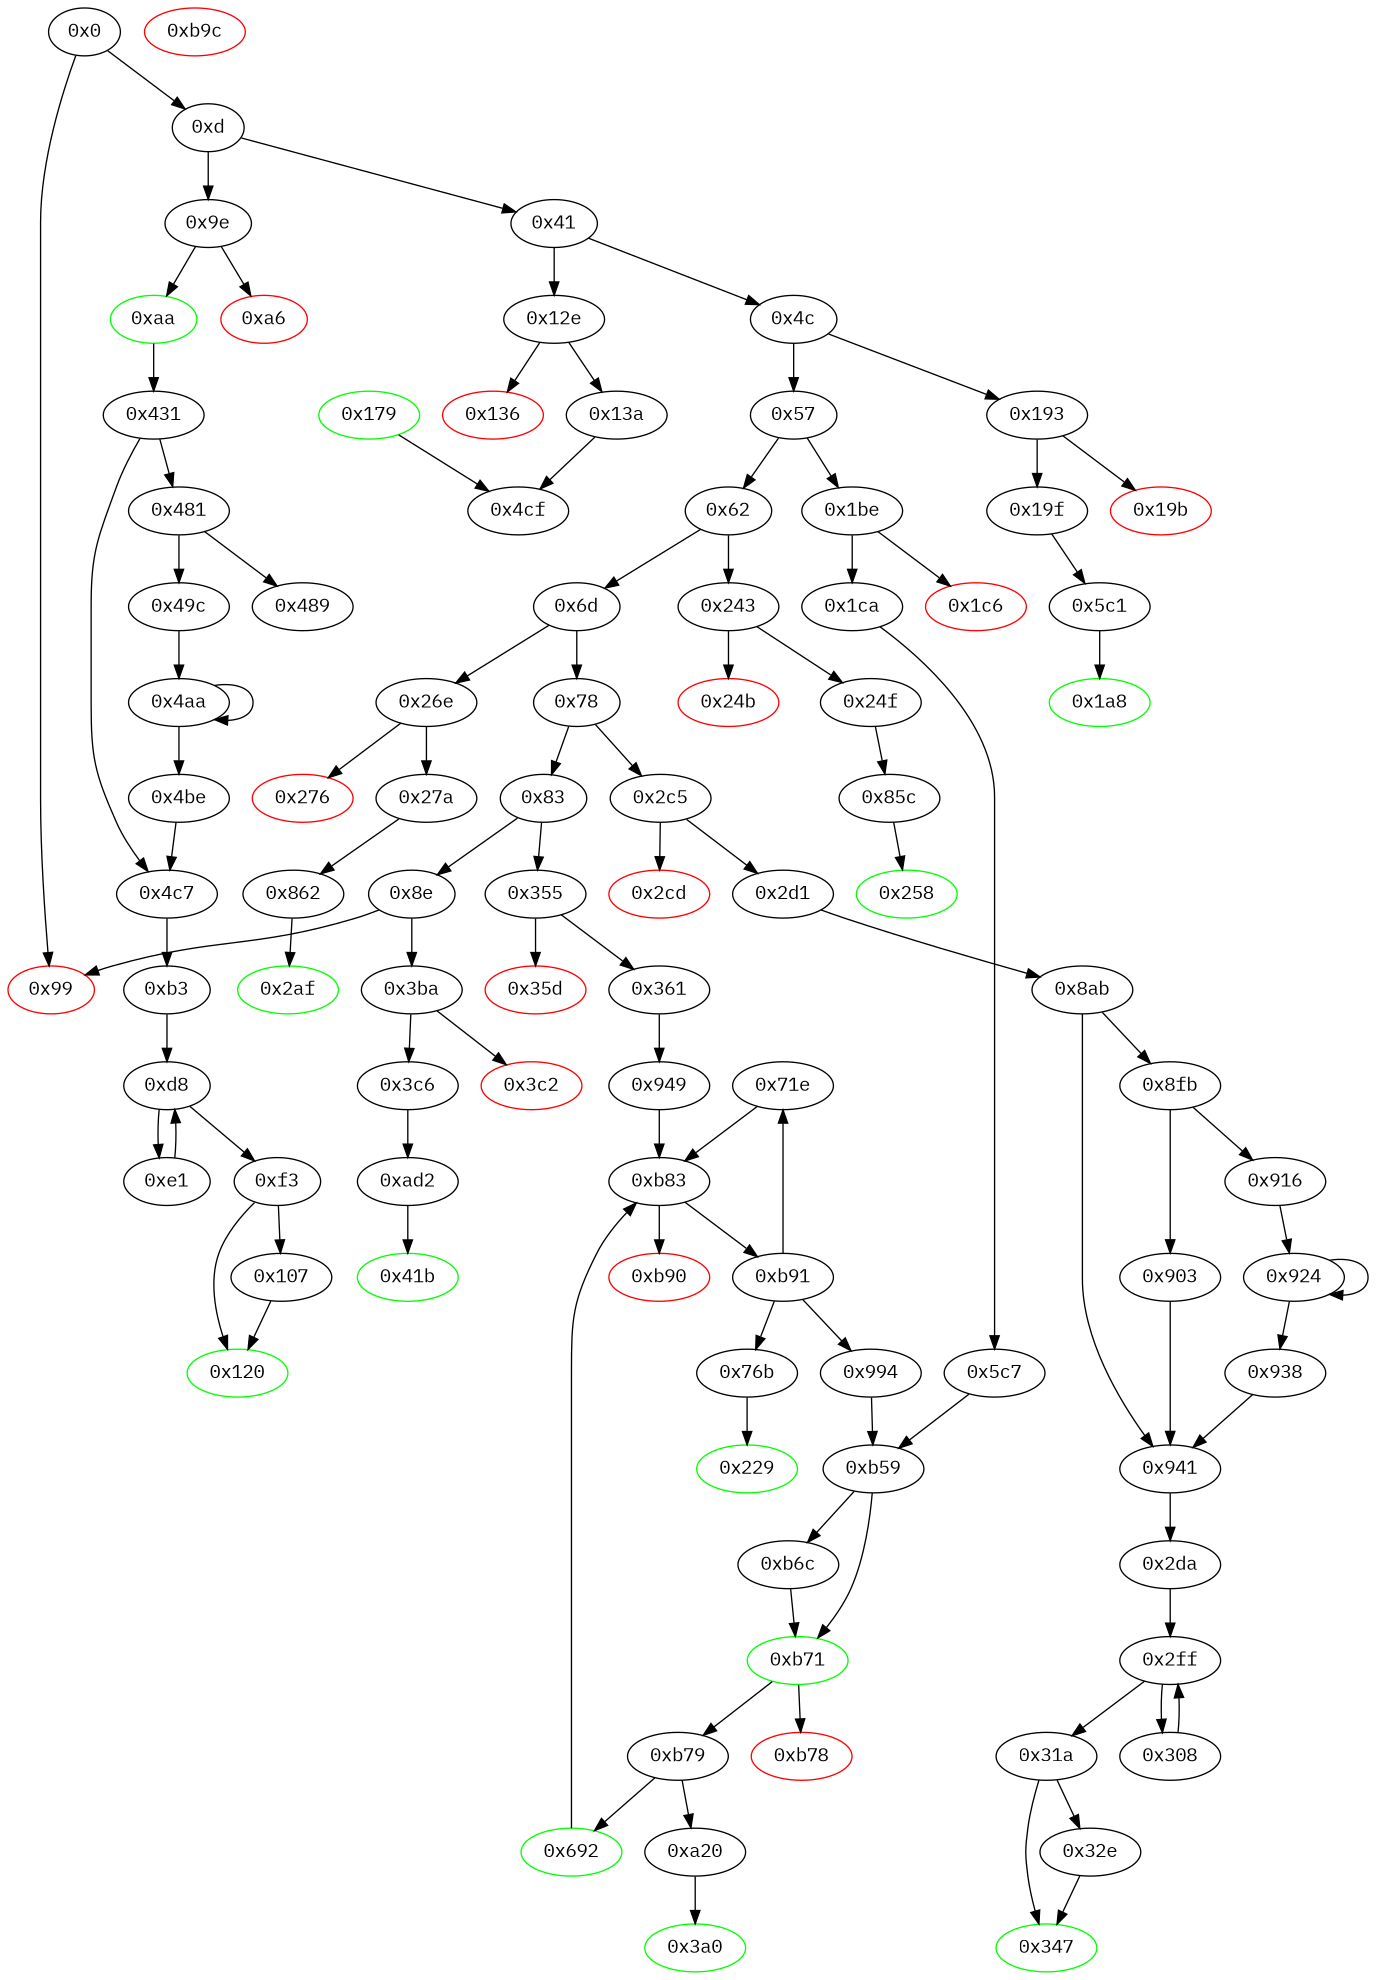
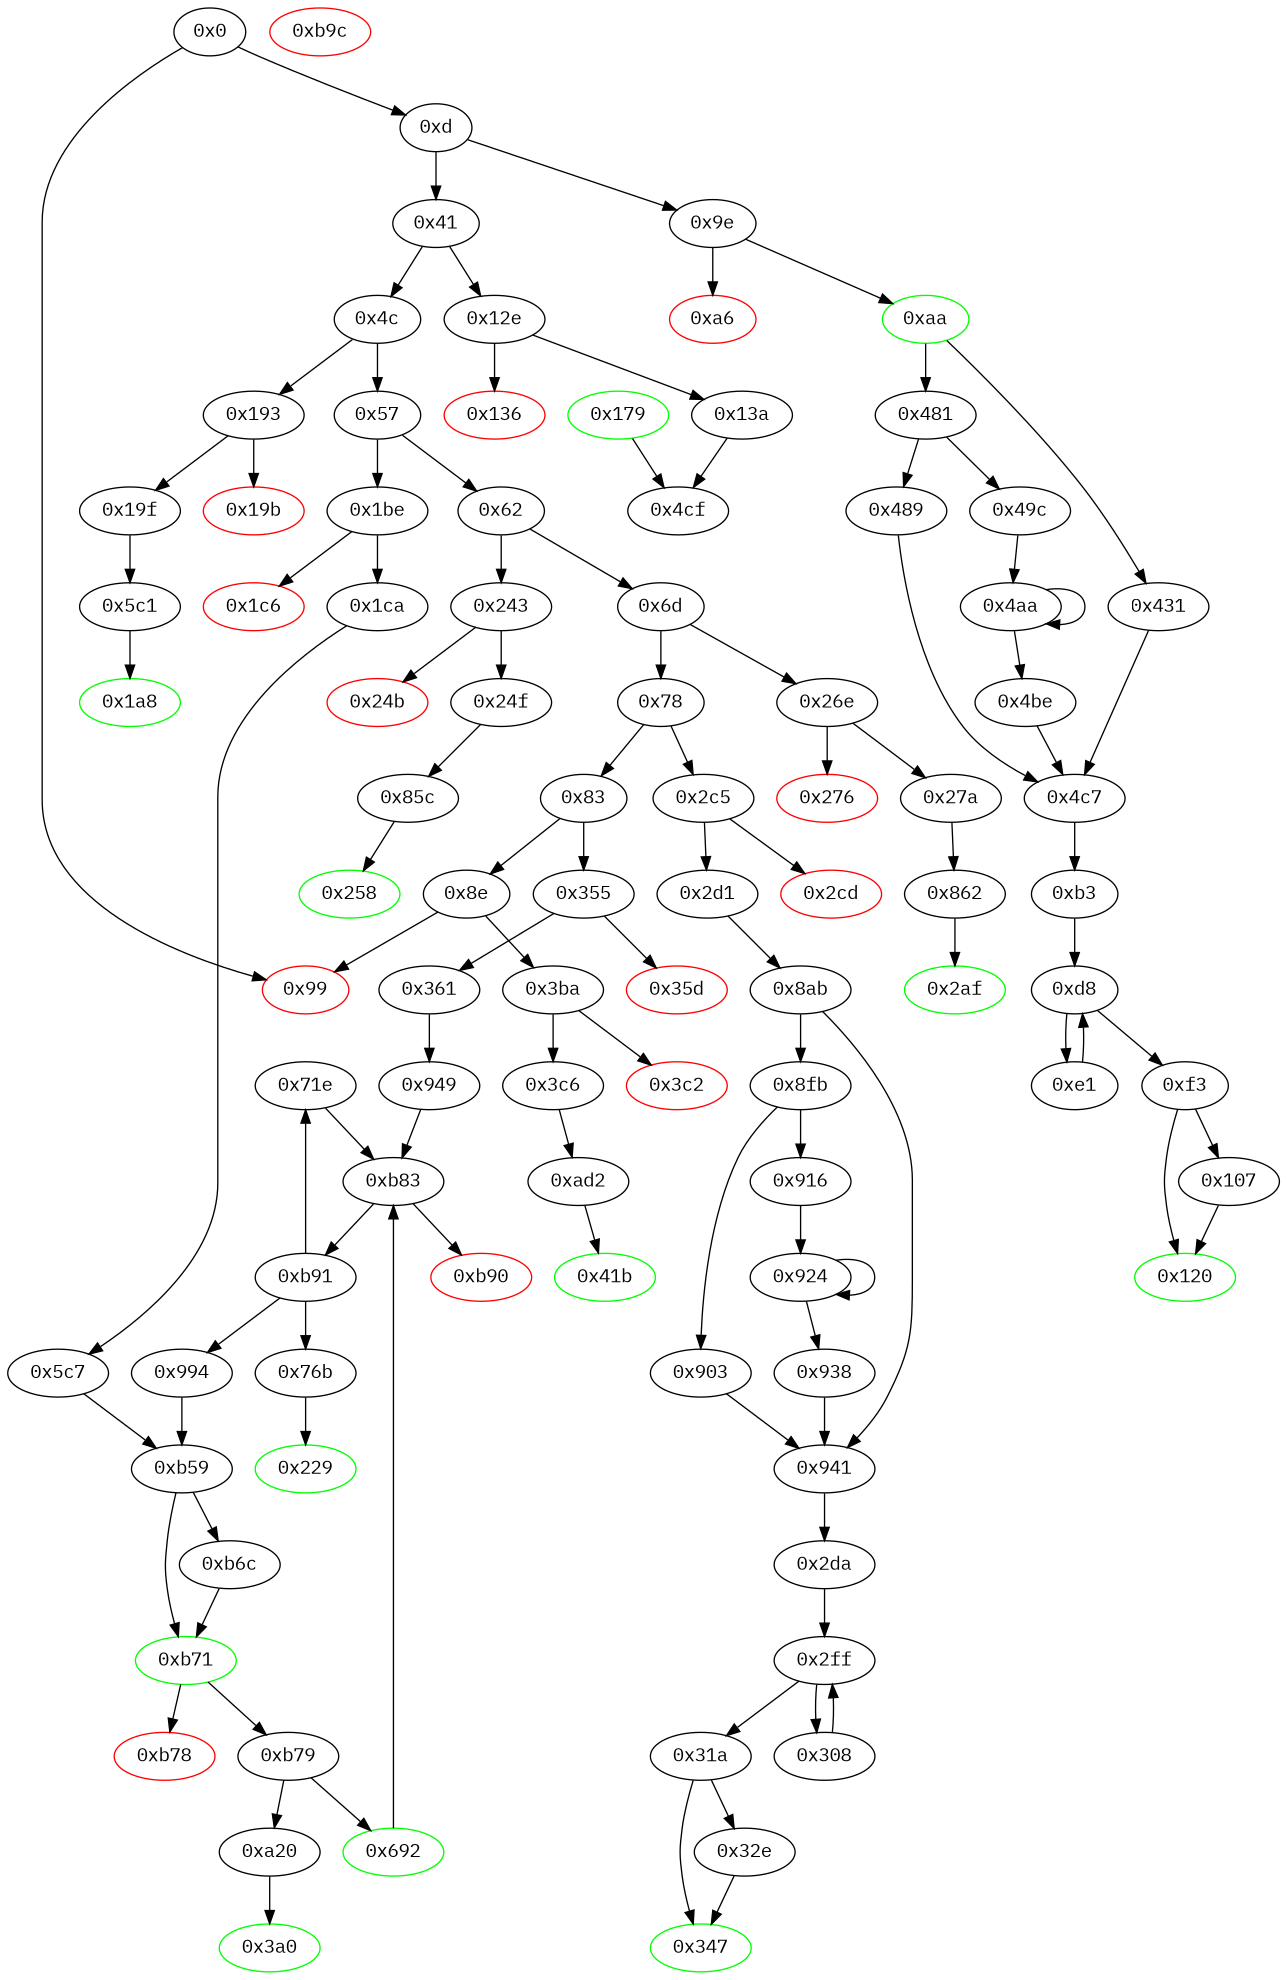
edge "0x431" -> "0x481": now "0xaa" -> "0x481"
edge "0x489" -> "0x4c7": added
